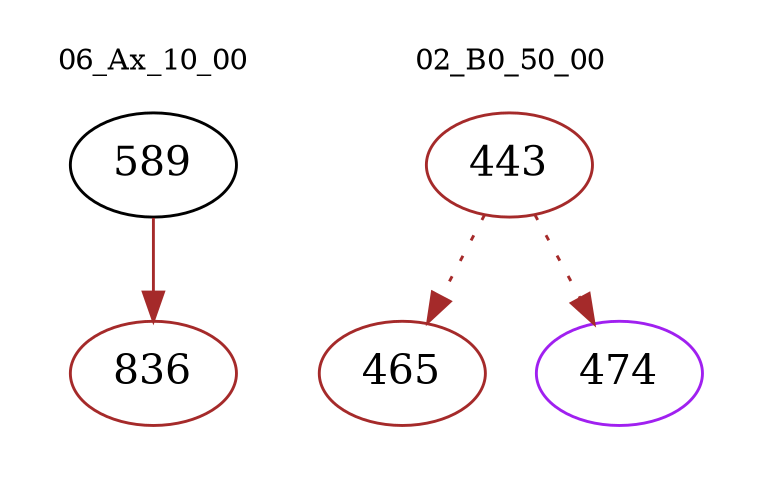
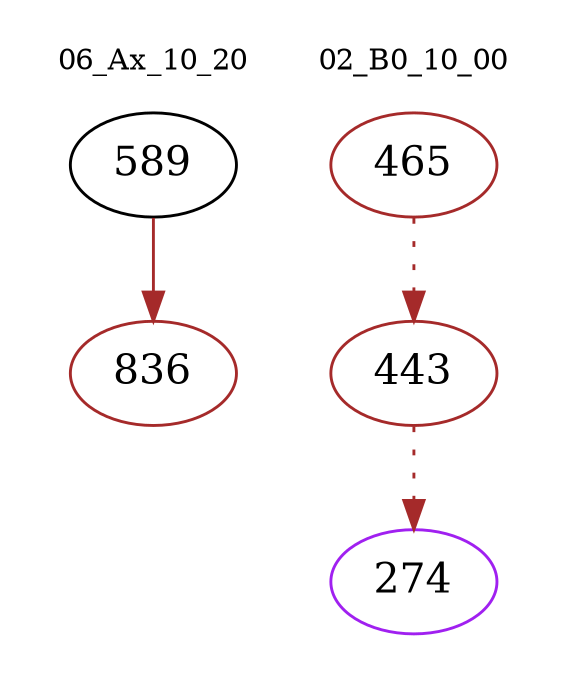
cluster "06_Ax_10_00": label "06_Ax_10_00" -> "06_Ax_10_20"
cluster "02_B0_50_00": label "02_B0_50_00" -> "02_B0_10_00"
edge "443" -> "465": reversed
node "474": label "474" -> "274"
